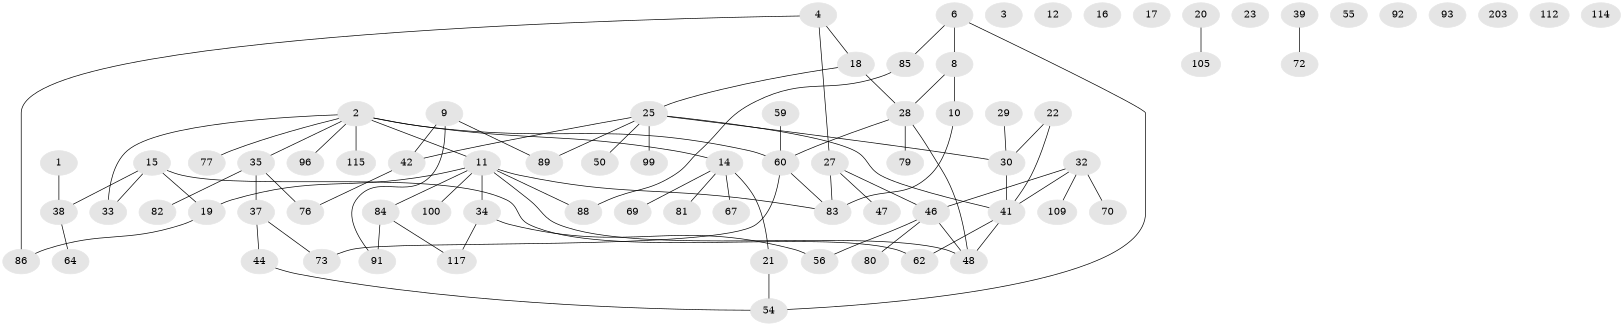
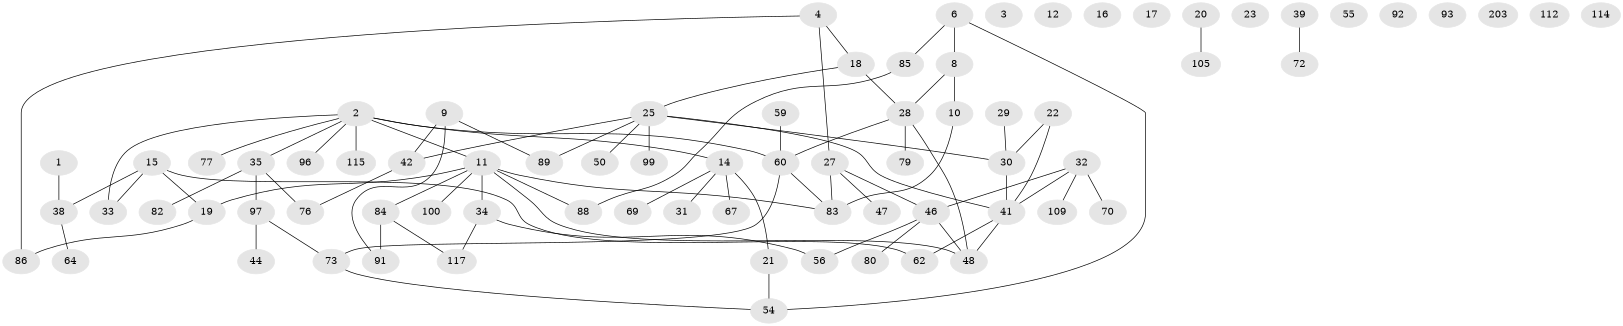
node "37": label "37" -> "97"
node "81": label "81" -> "31"
edge "44" -- "54": now "73" -- "54"
